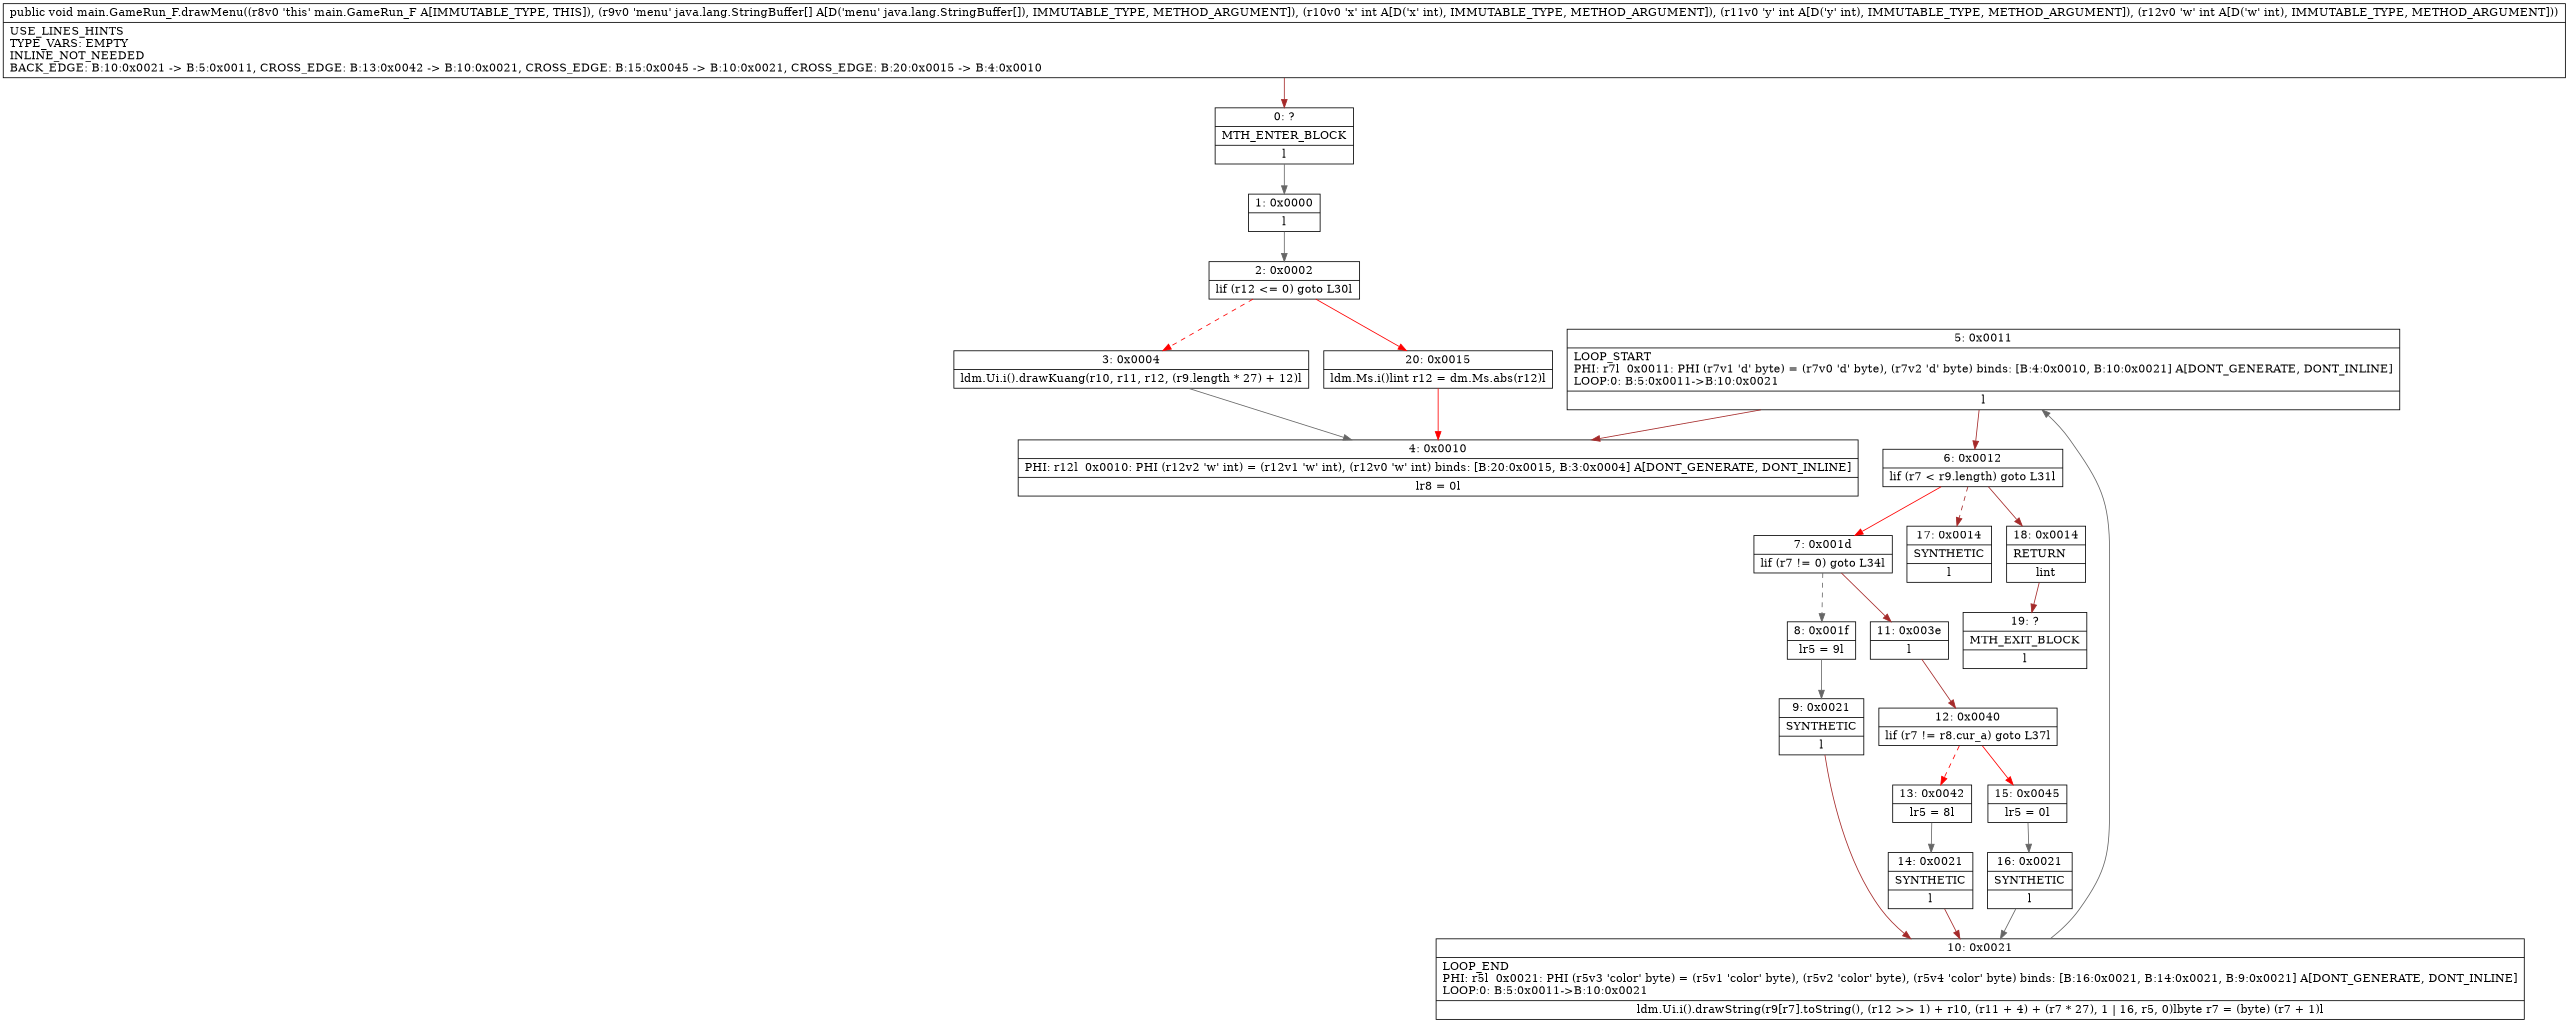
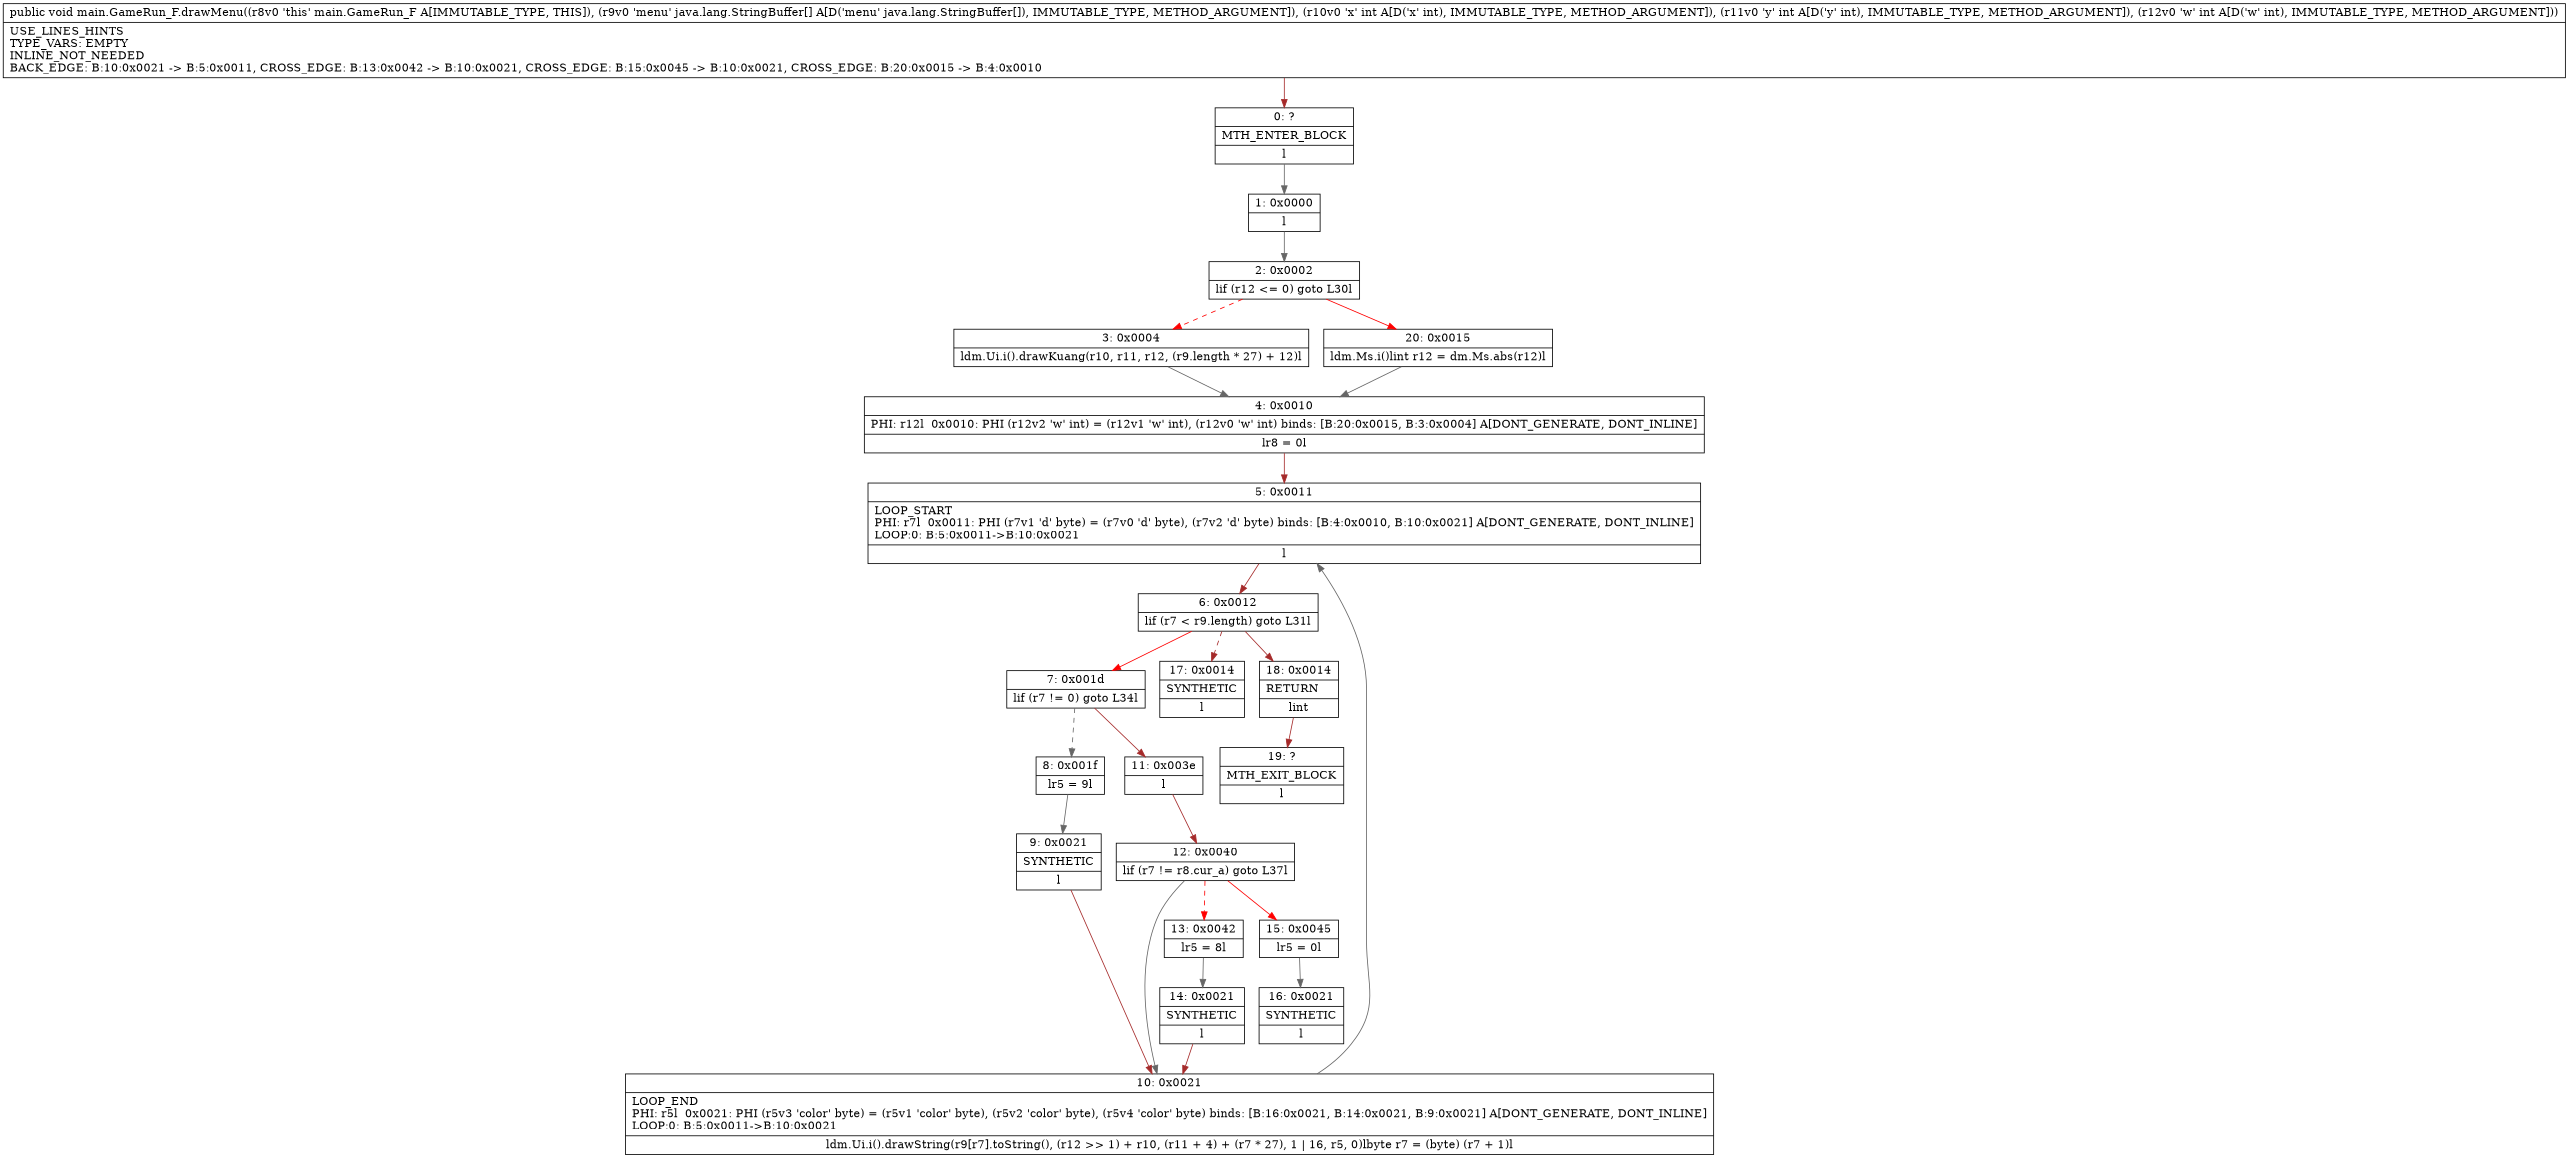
edge "20: 0x0015" -> "4: 0x0010": color red -> gray40
edge "5: 0x0011" -> "4: 0x0010": reversed
edge "16: 0x0021" -> "10: 0x0021": now "12: 0x0040" -> "10: 0x0021"
